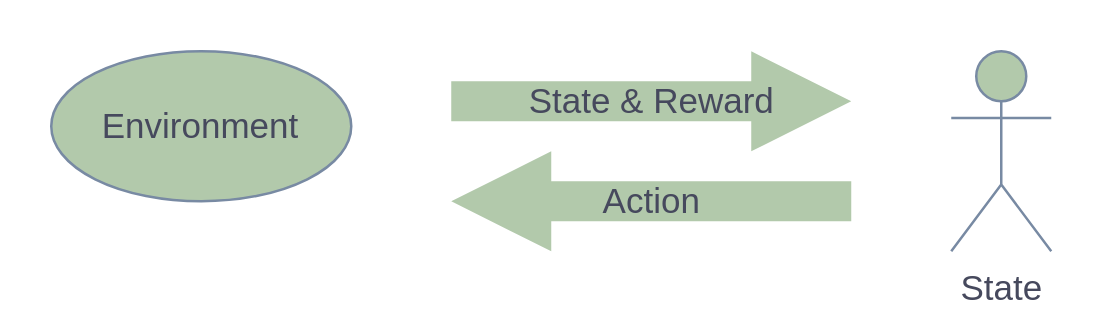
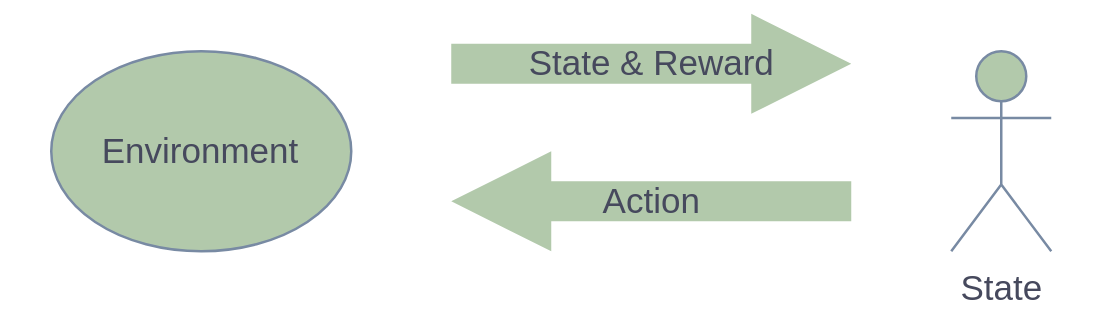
node "State & Reward": moved (651, 101) -> (651, 64)
node "Environment": size 300x150 -> 300x200
